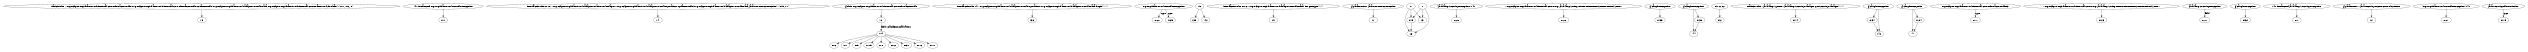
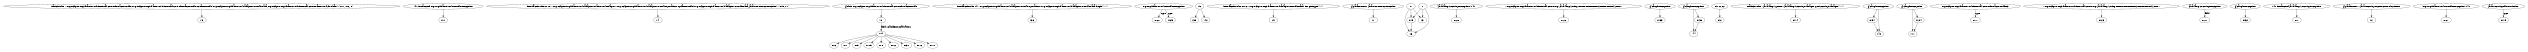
node "r41": label "r41" -> "r11"
